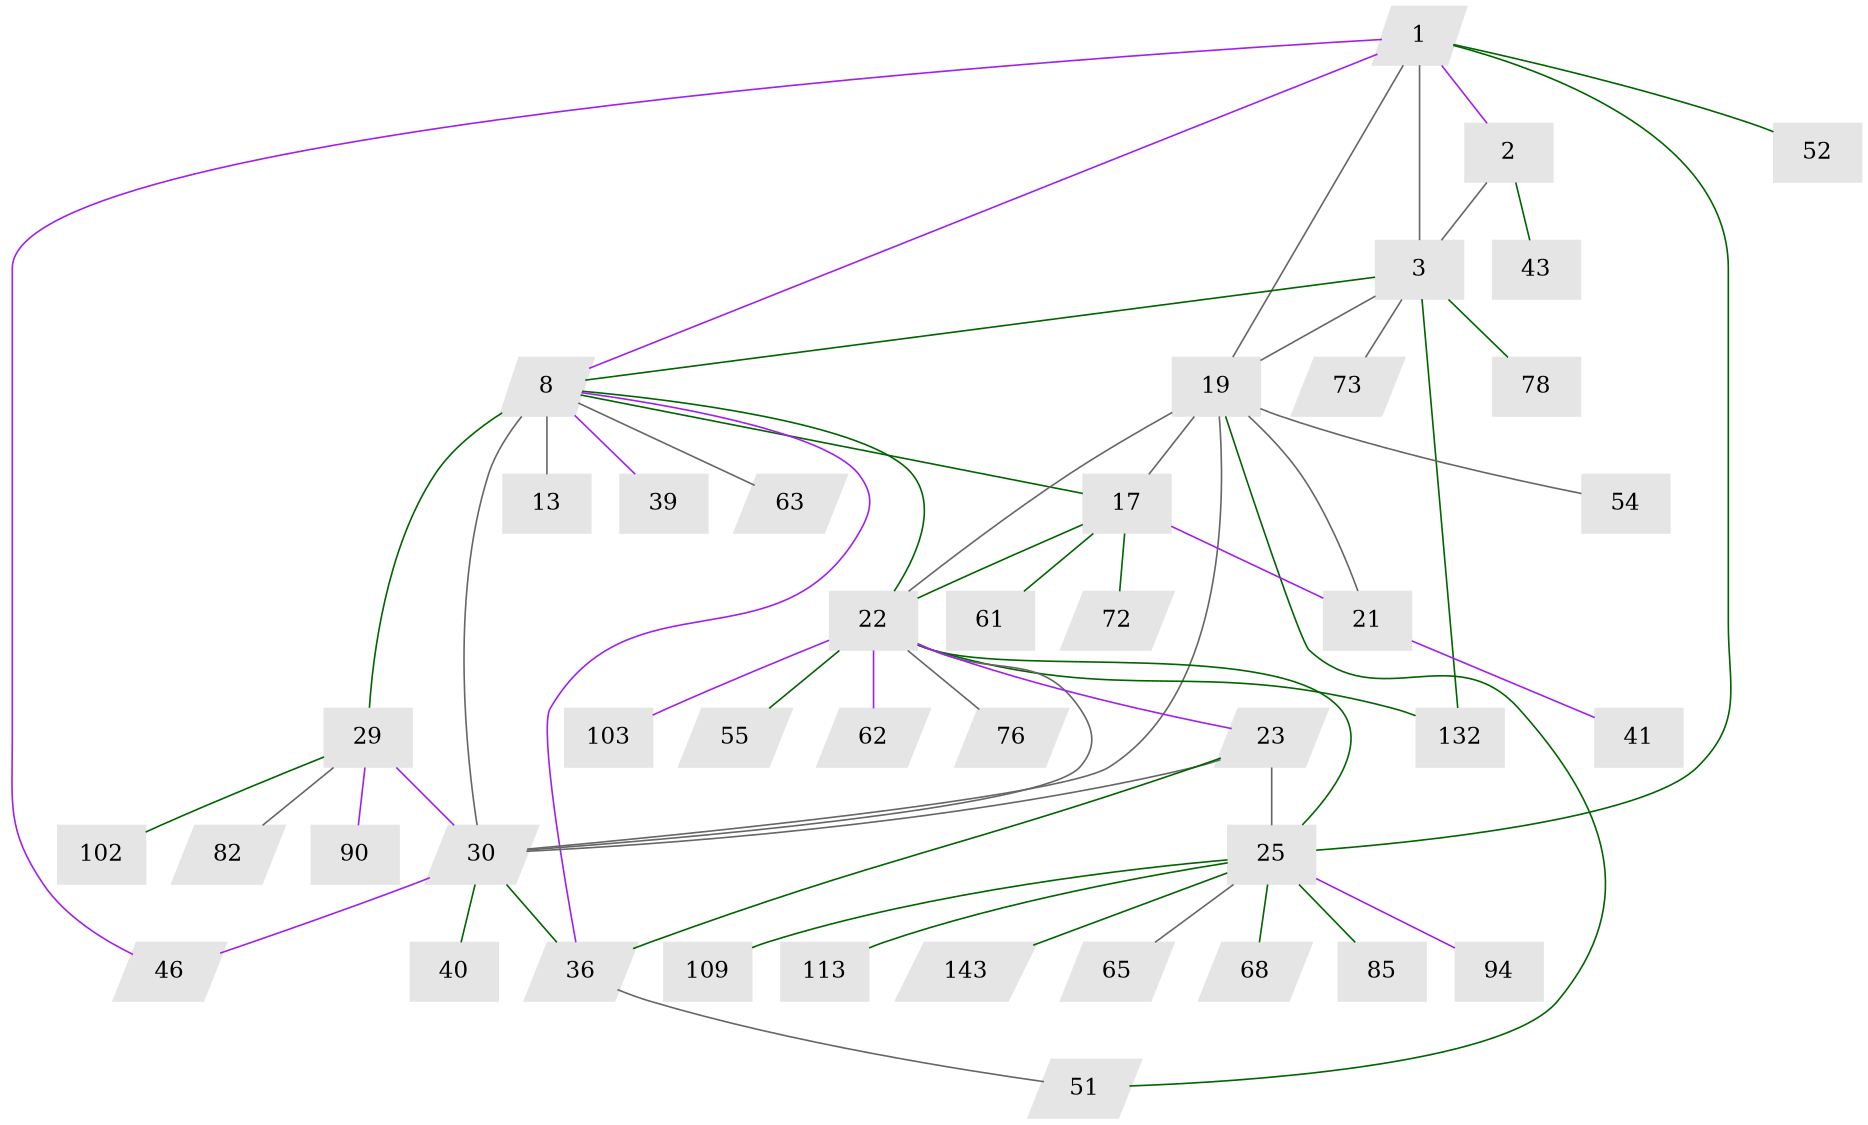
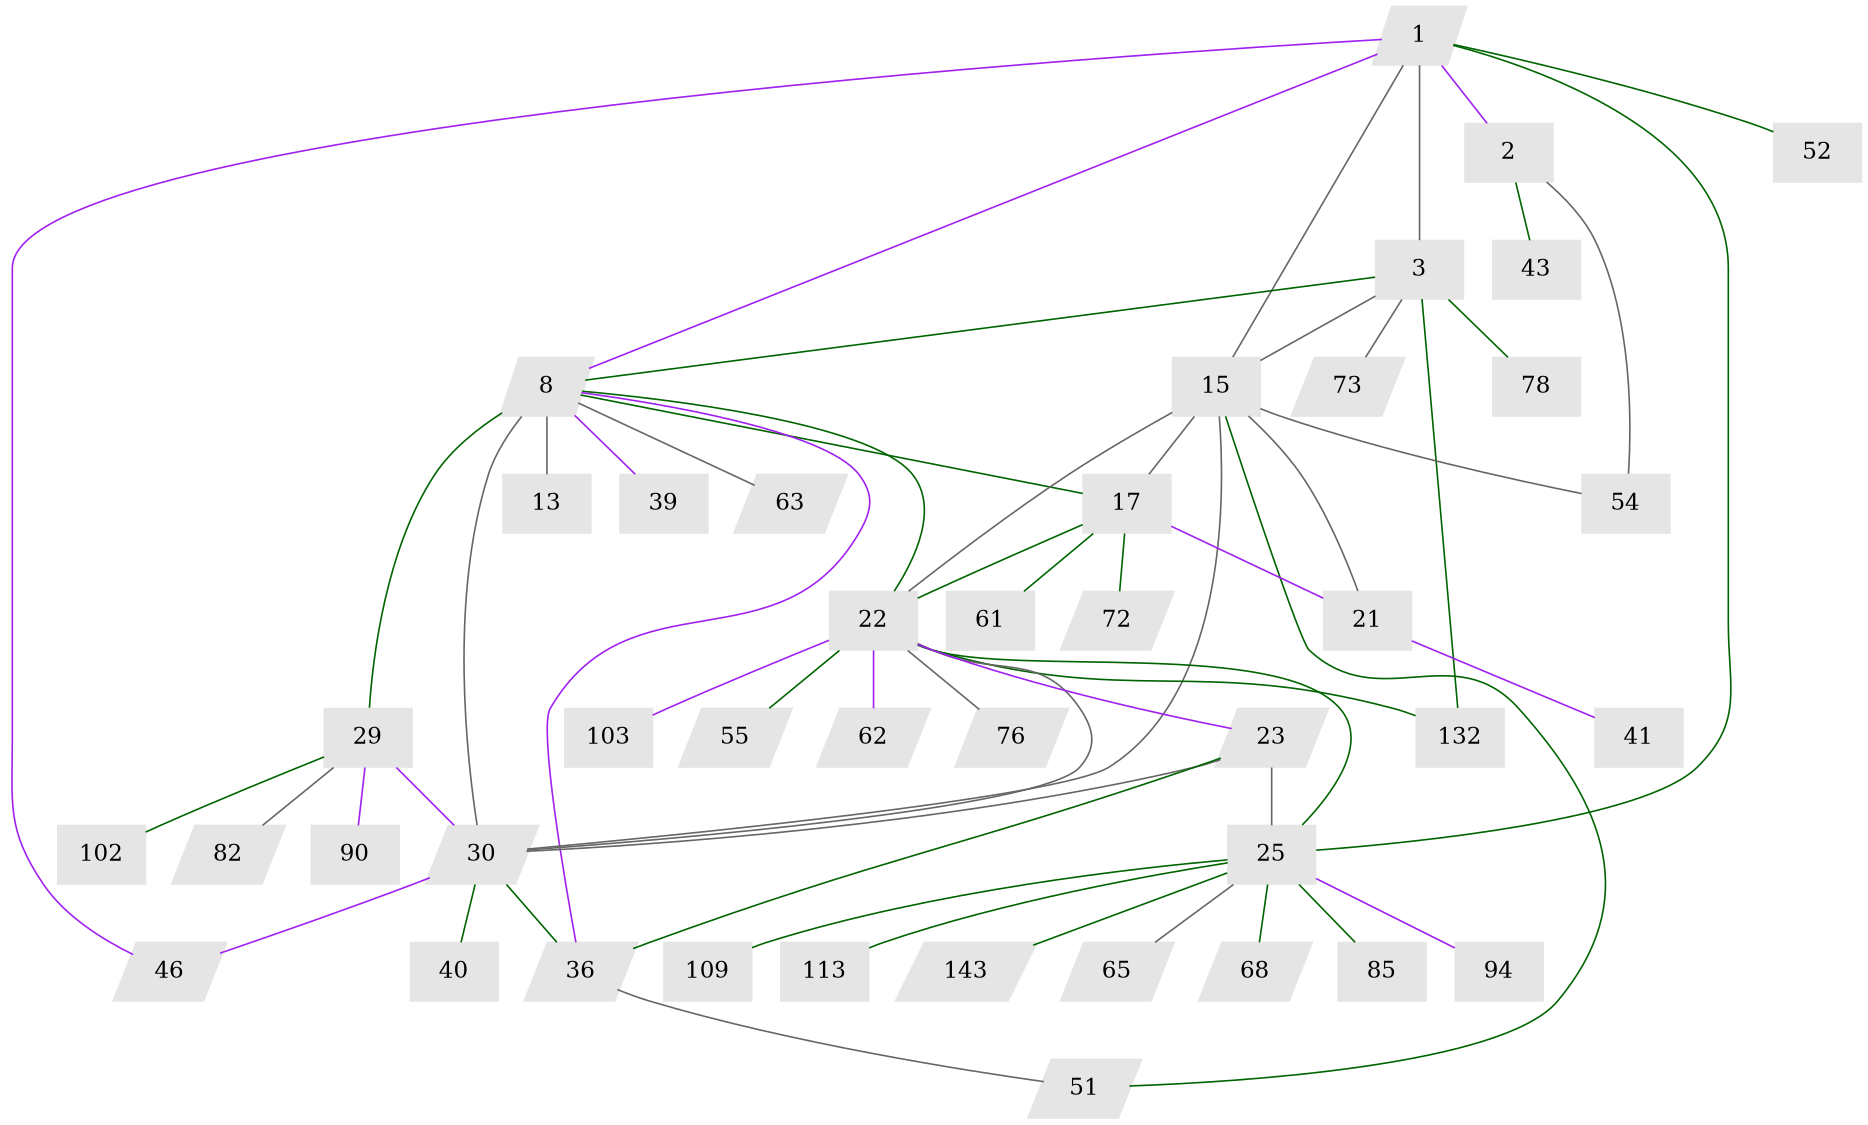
edge "2" -- "3": now "2" -- "54"
node "19": label "19" -> "15"
